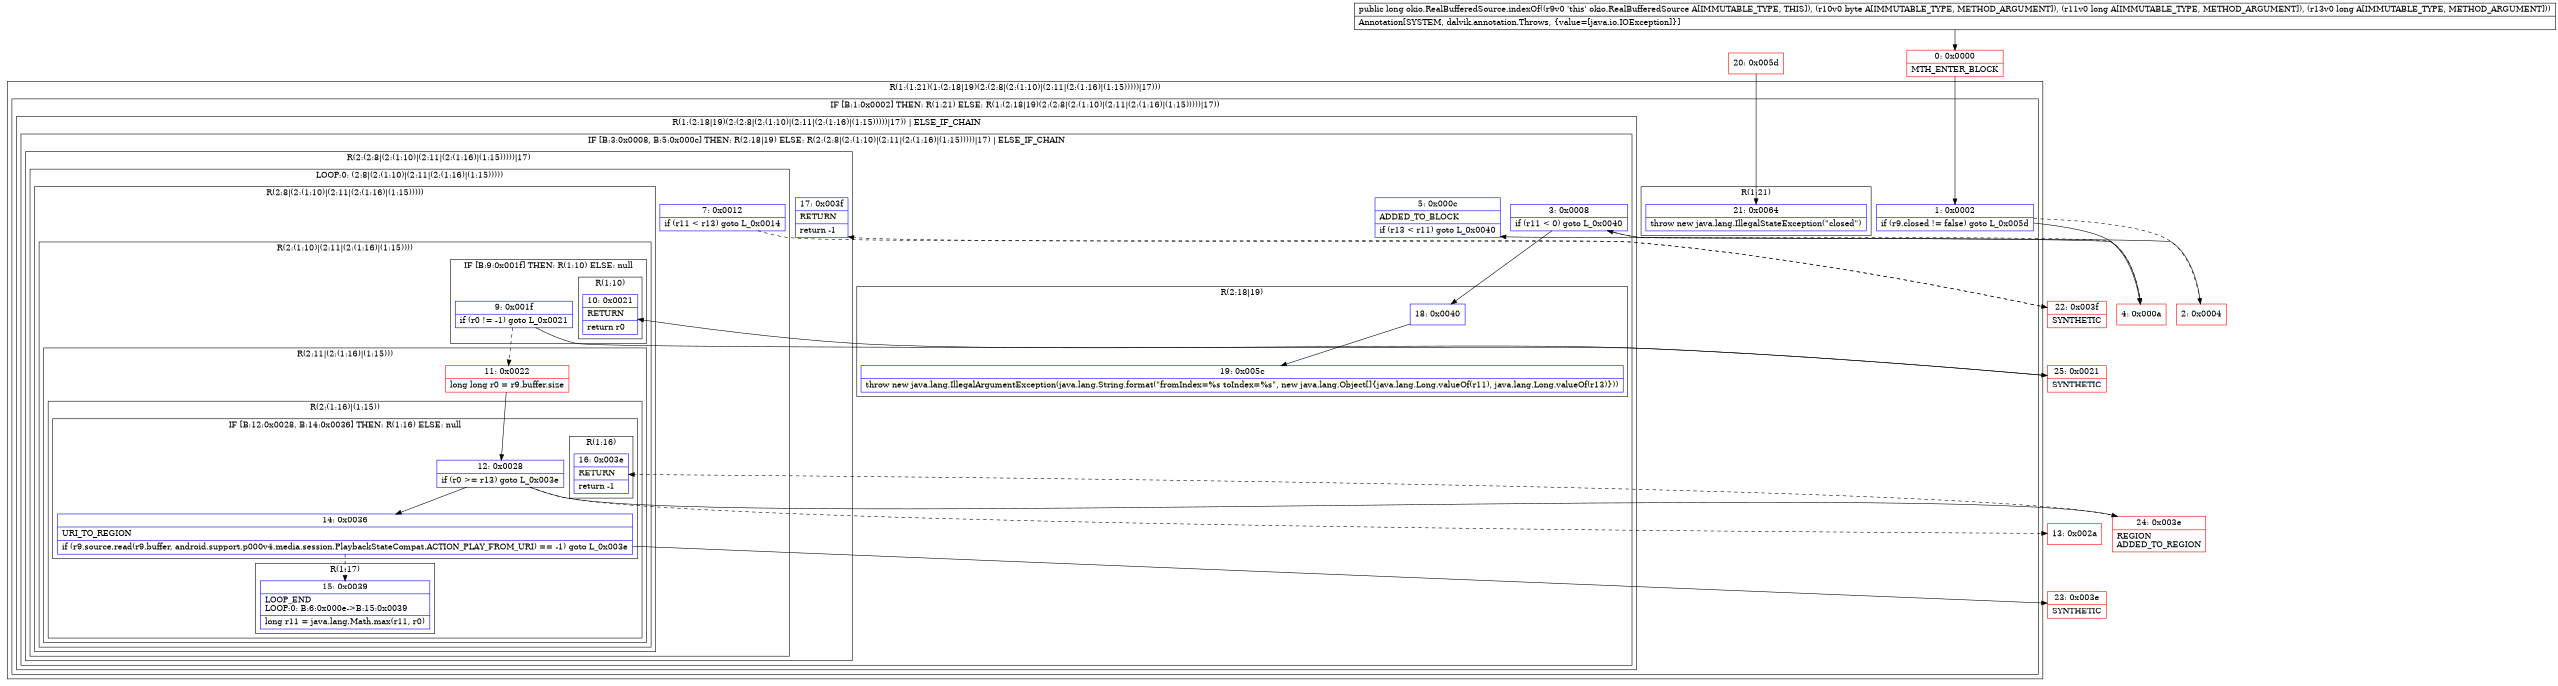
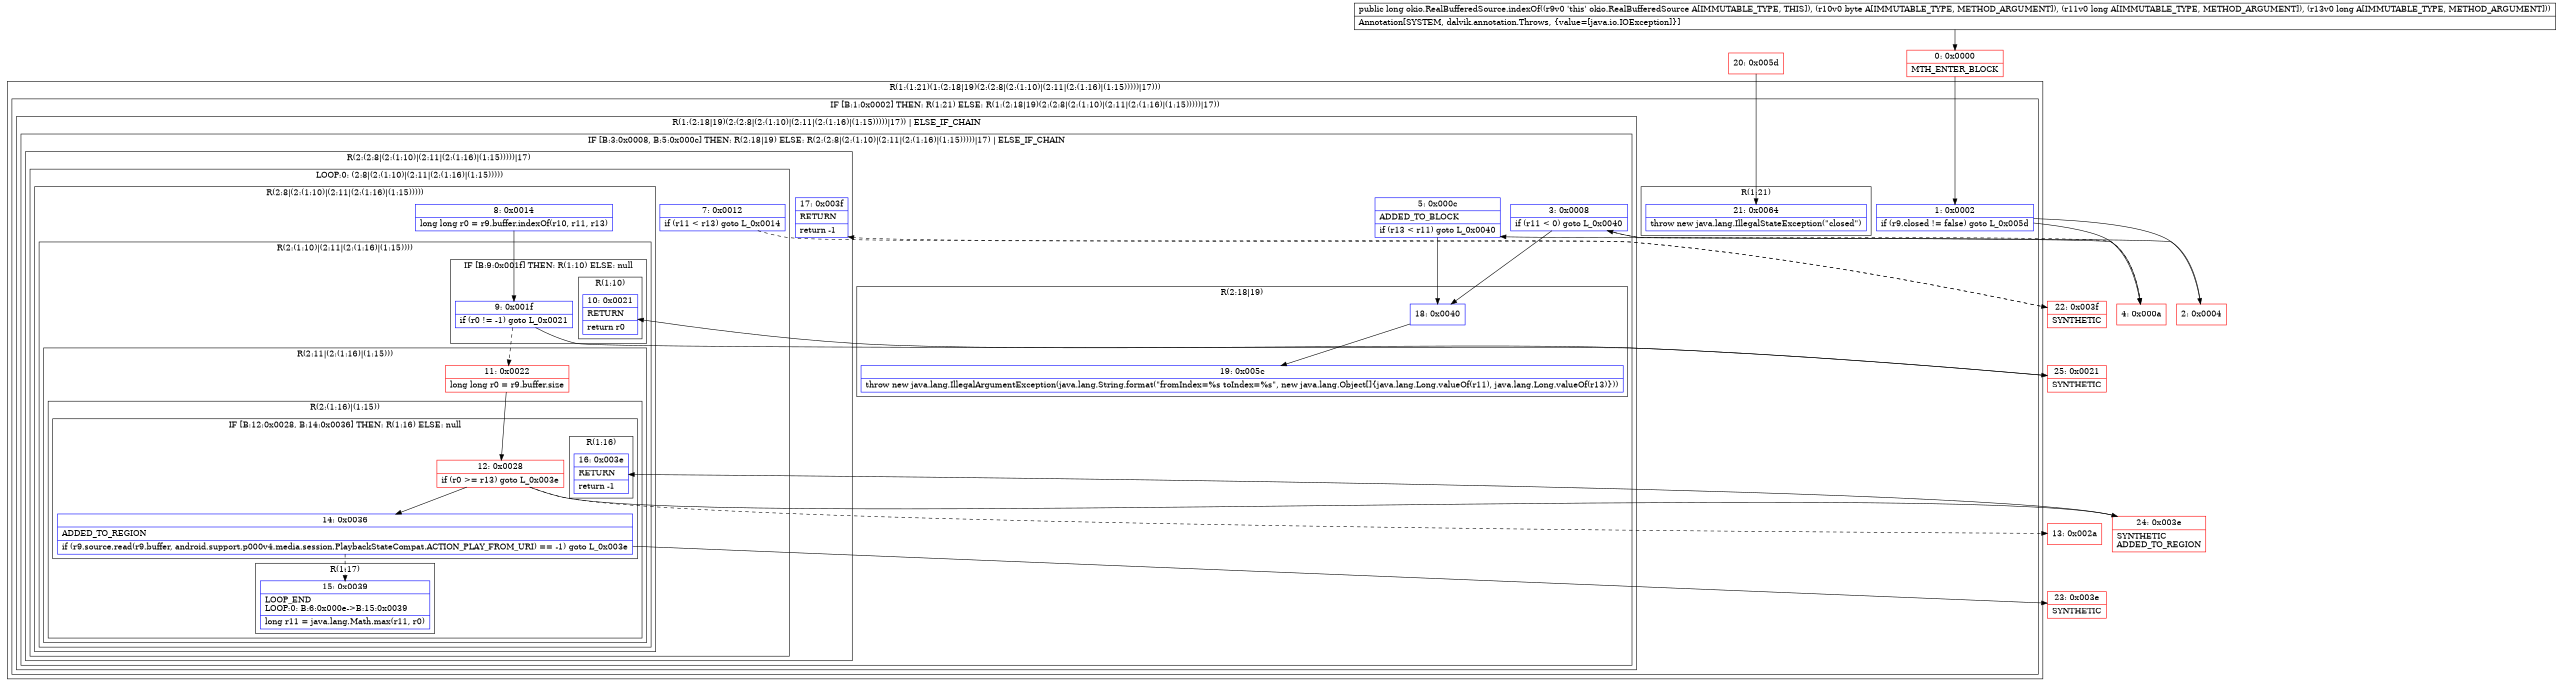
node "8: 0x0014": added
edge "1: 0x0002" -> "2: 0x0004": style dashed -> solid
edge "5: 0x000c" -> "18: 0x0040": added
node "12: 0x0028": color blue -> red
edge "24: 0x003e" -> "16: 0x003e": style dashed -> solid
node "14: 0x0036": text "URI_TO_REGION" -> "ADDED_TO_REGION"
node "24: 0x003e": text "REGION" -> "SYNTHETIC"
